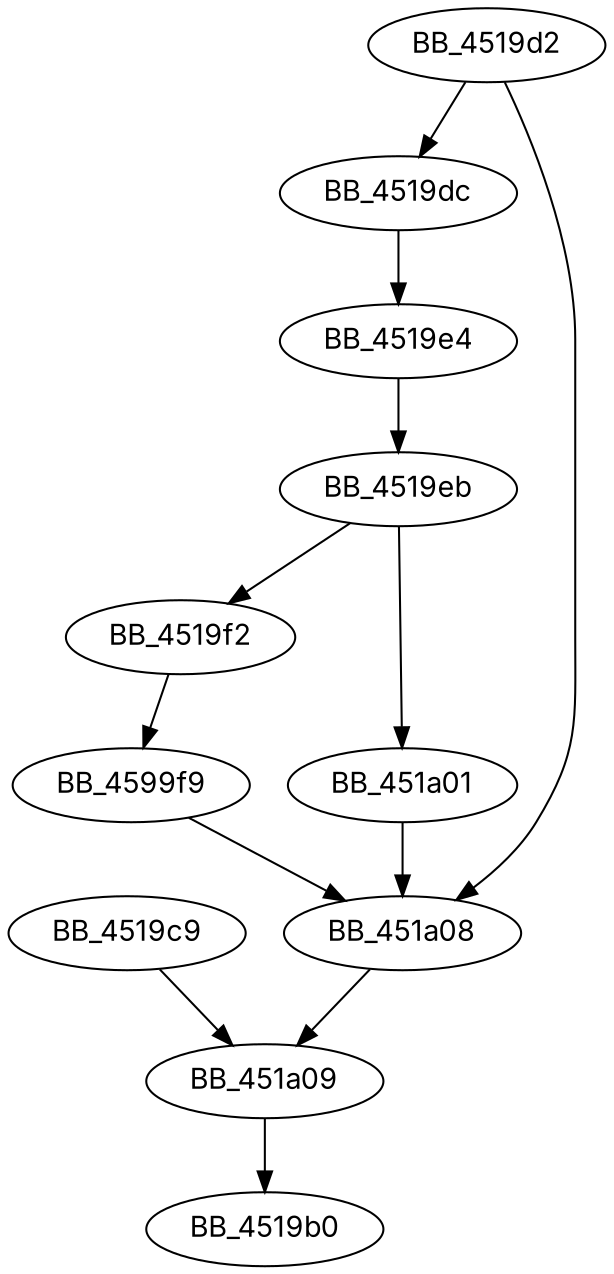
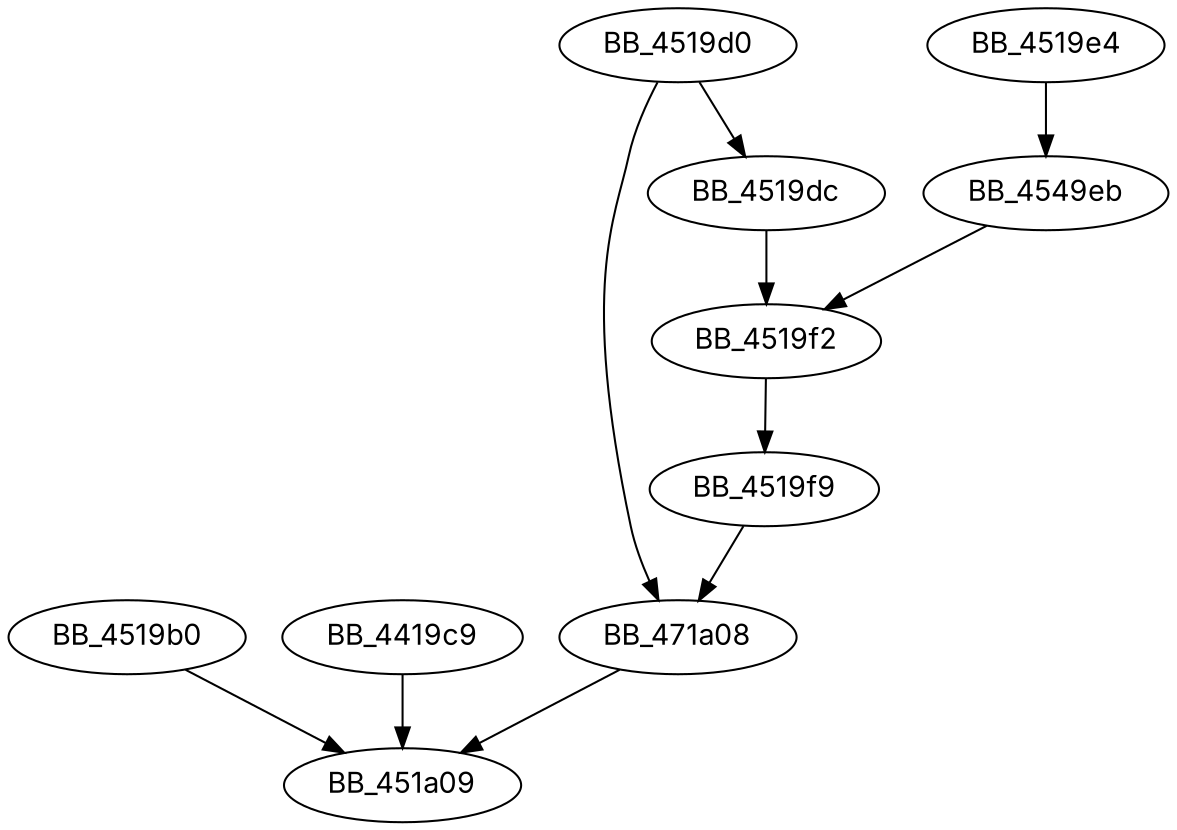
node "BB_4519d2": label "BB_4519d2" -> "BB_4519d0"
edge "BB_4519dc" -> "BB_4519e4": now "BB_4519dc" -> "BB_4519f2"
node "BB_4519eb": label "BB_4519eb" -> "BB_4549eb"
node "BB_4599f9": label "BB_4599f9" -> "BB_4519f9"
node "BB_451a01": removed
node "BB_4519c9": label "BB_4519c9" -> "BB_4419c9"
node "BB_451a08": label "BB_451a08" -> "BB_471a08"
edge "BB_451a09" -> "BB_4519b0": reversed
